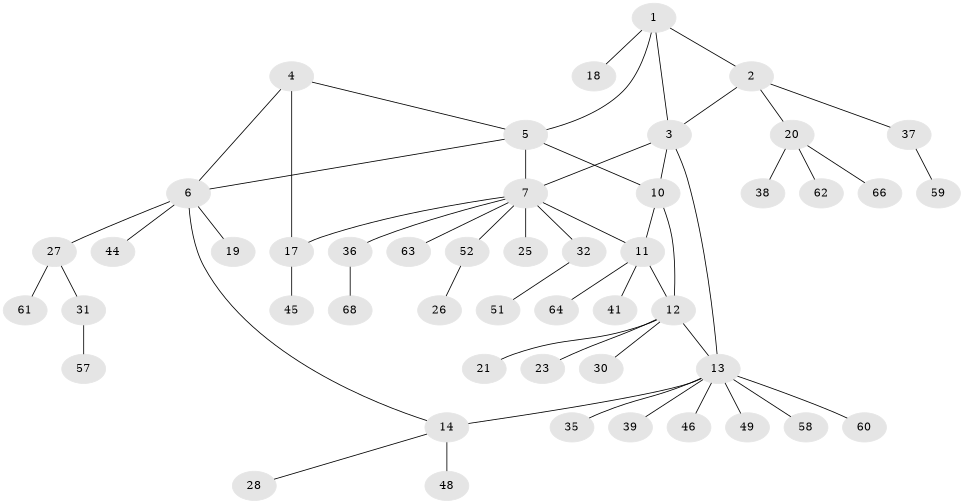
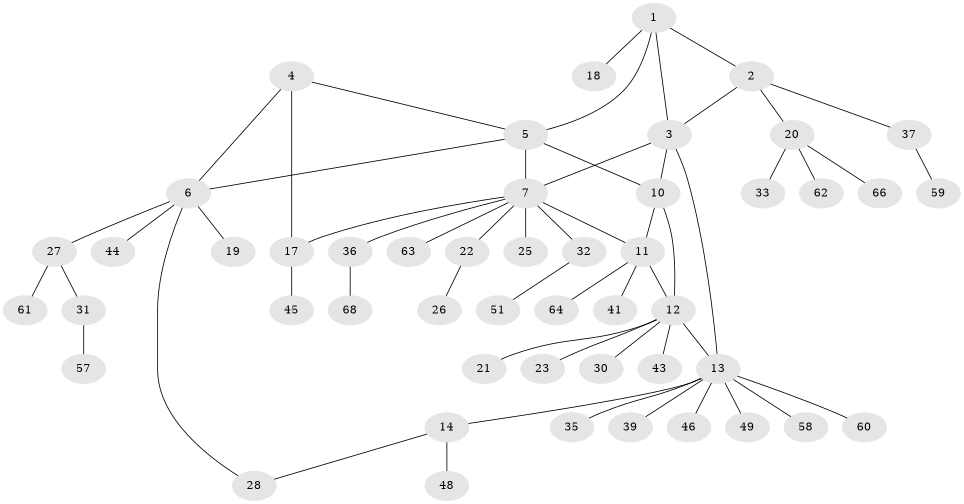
node "38": label "38" -> "33"
node "52": label "52" -> "22"
edge "6" -- "14": now "6" -- "28"
node "43": added
